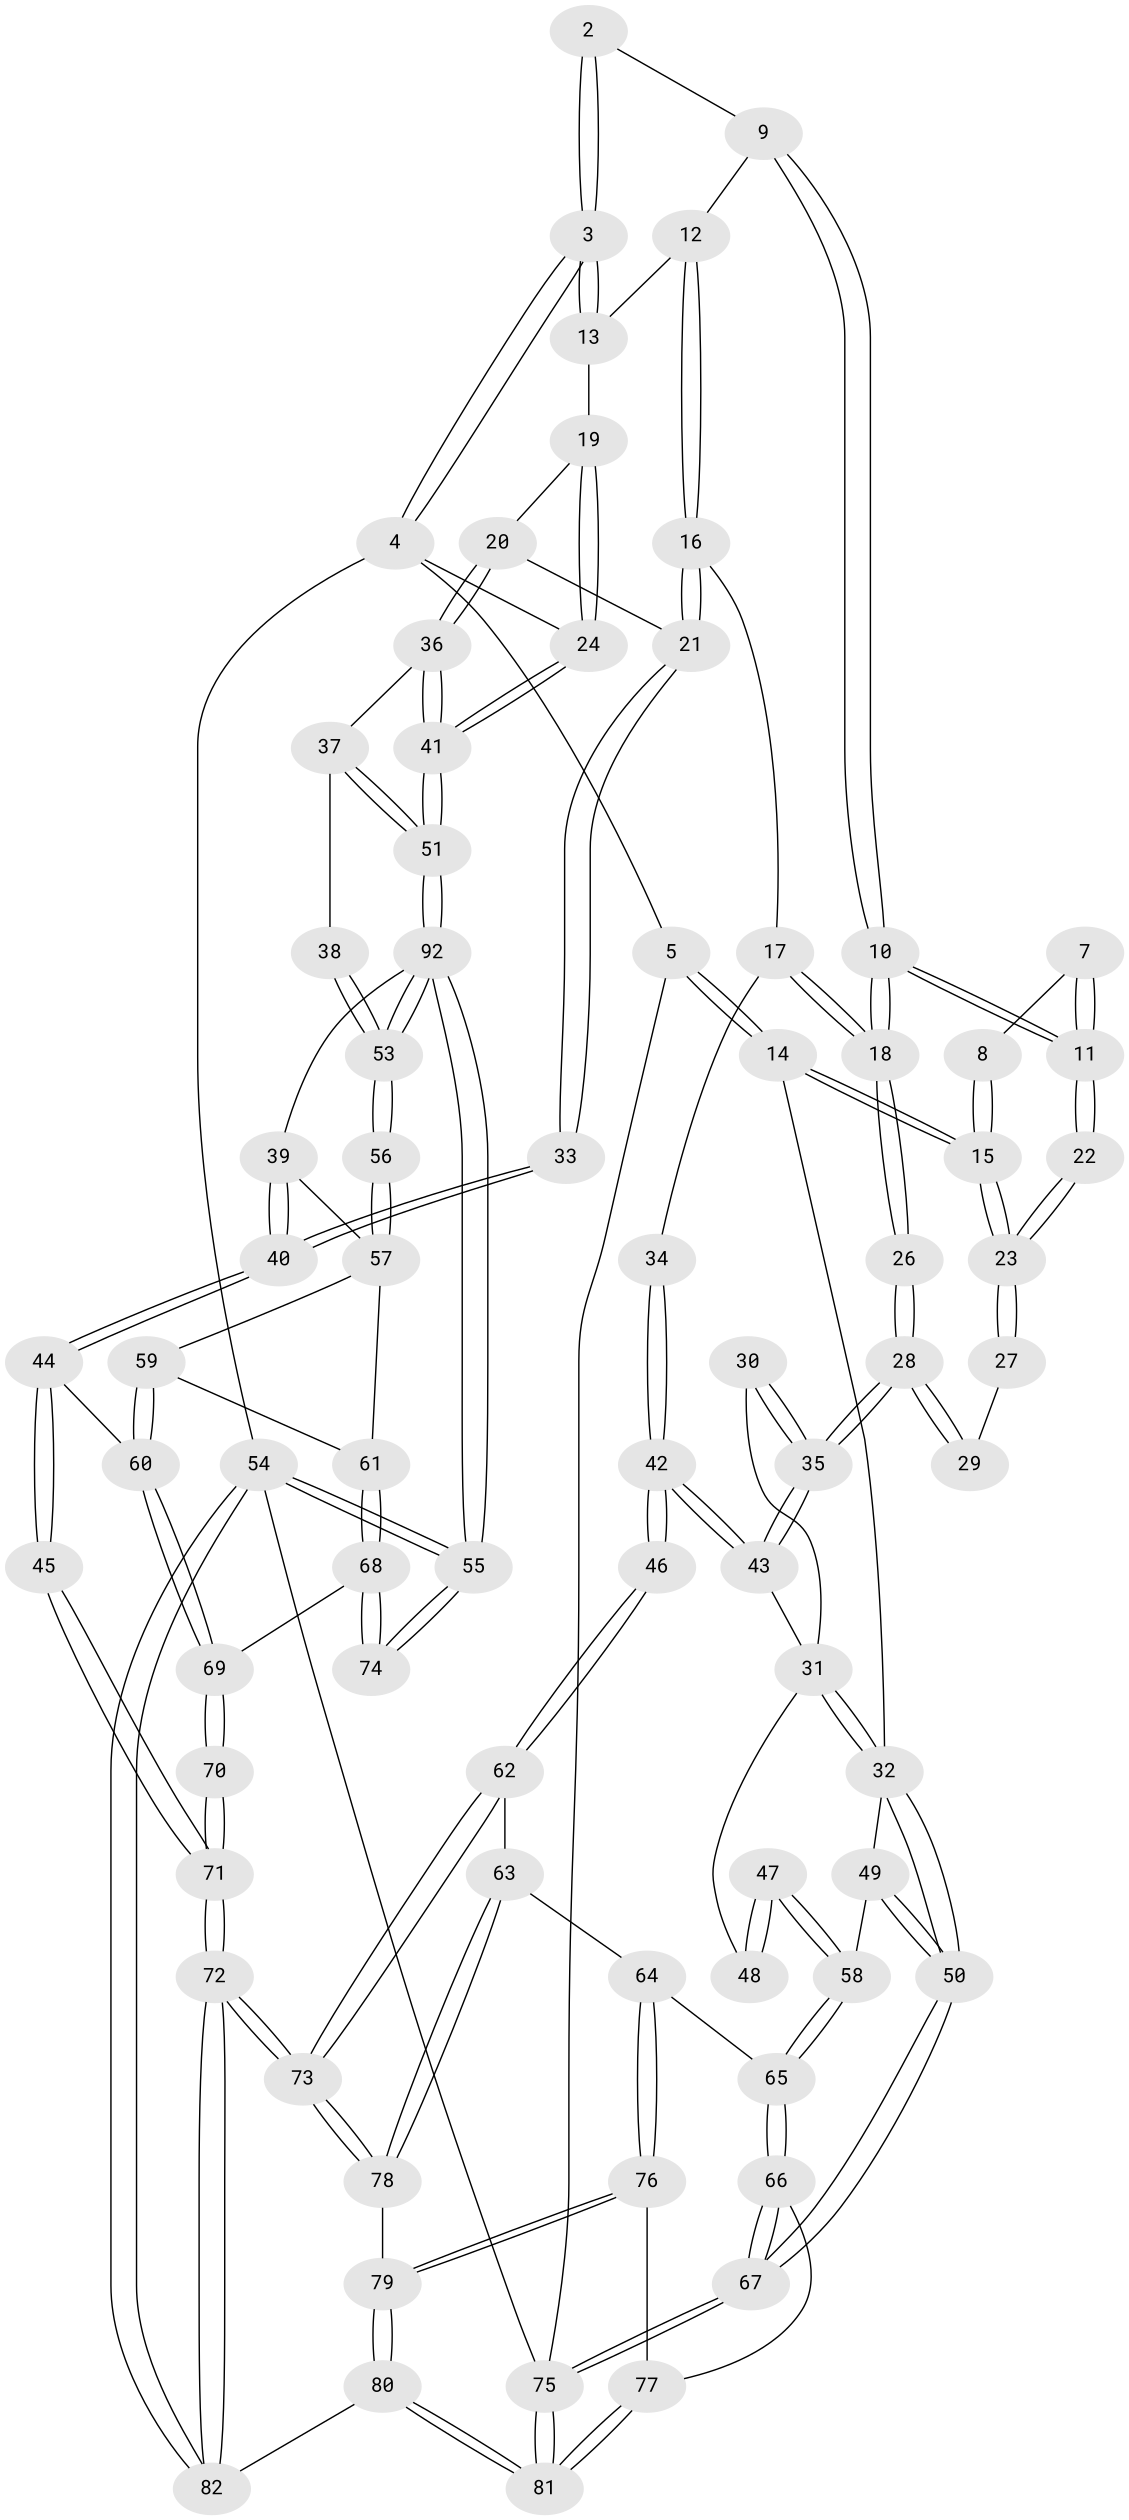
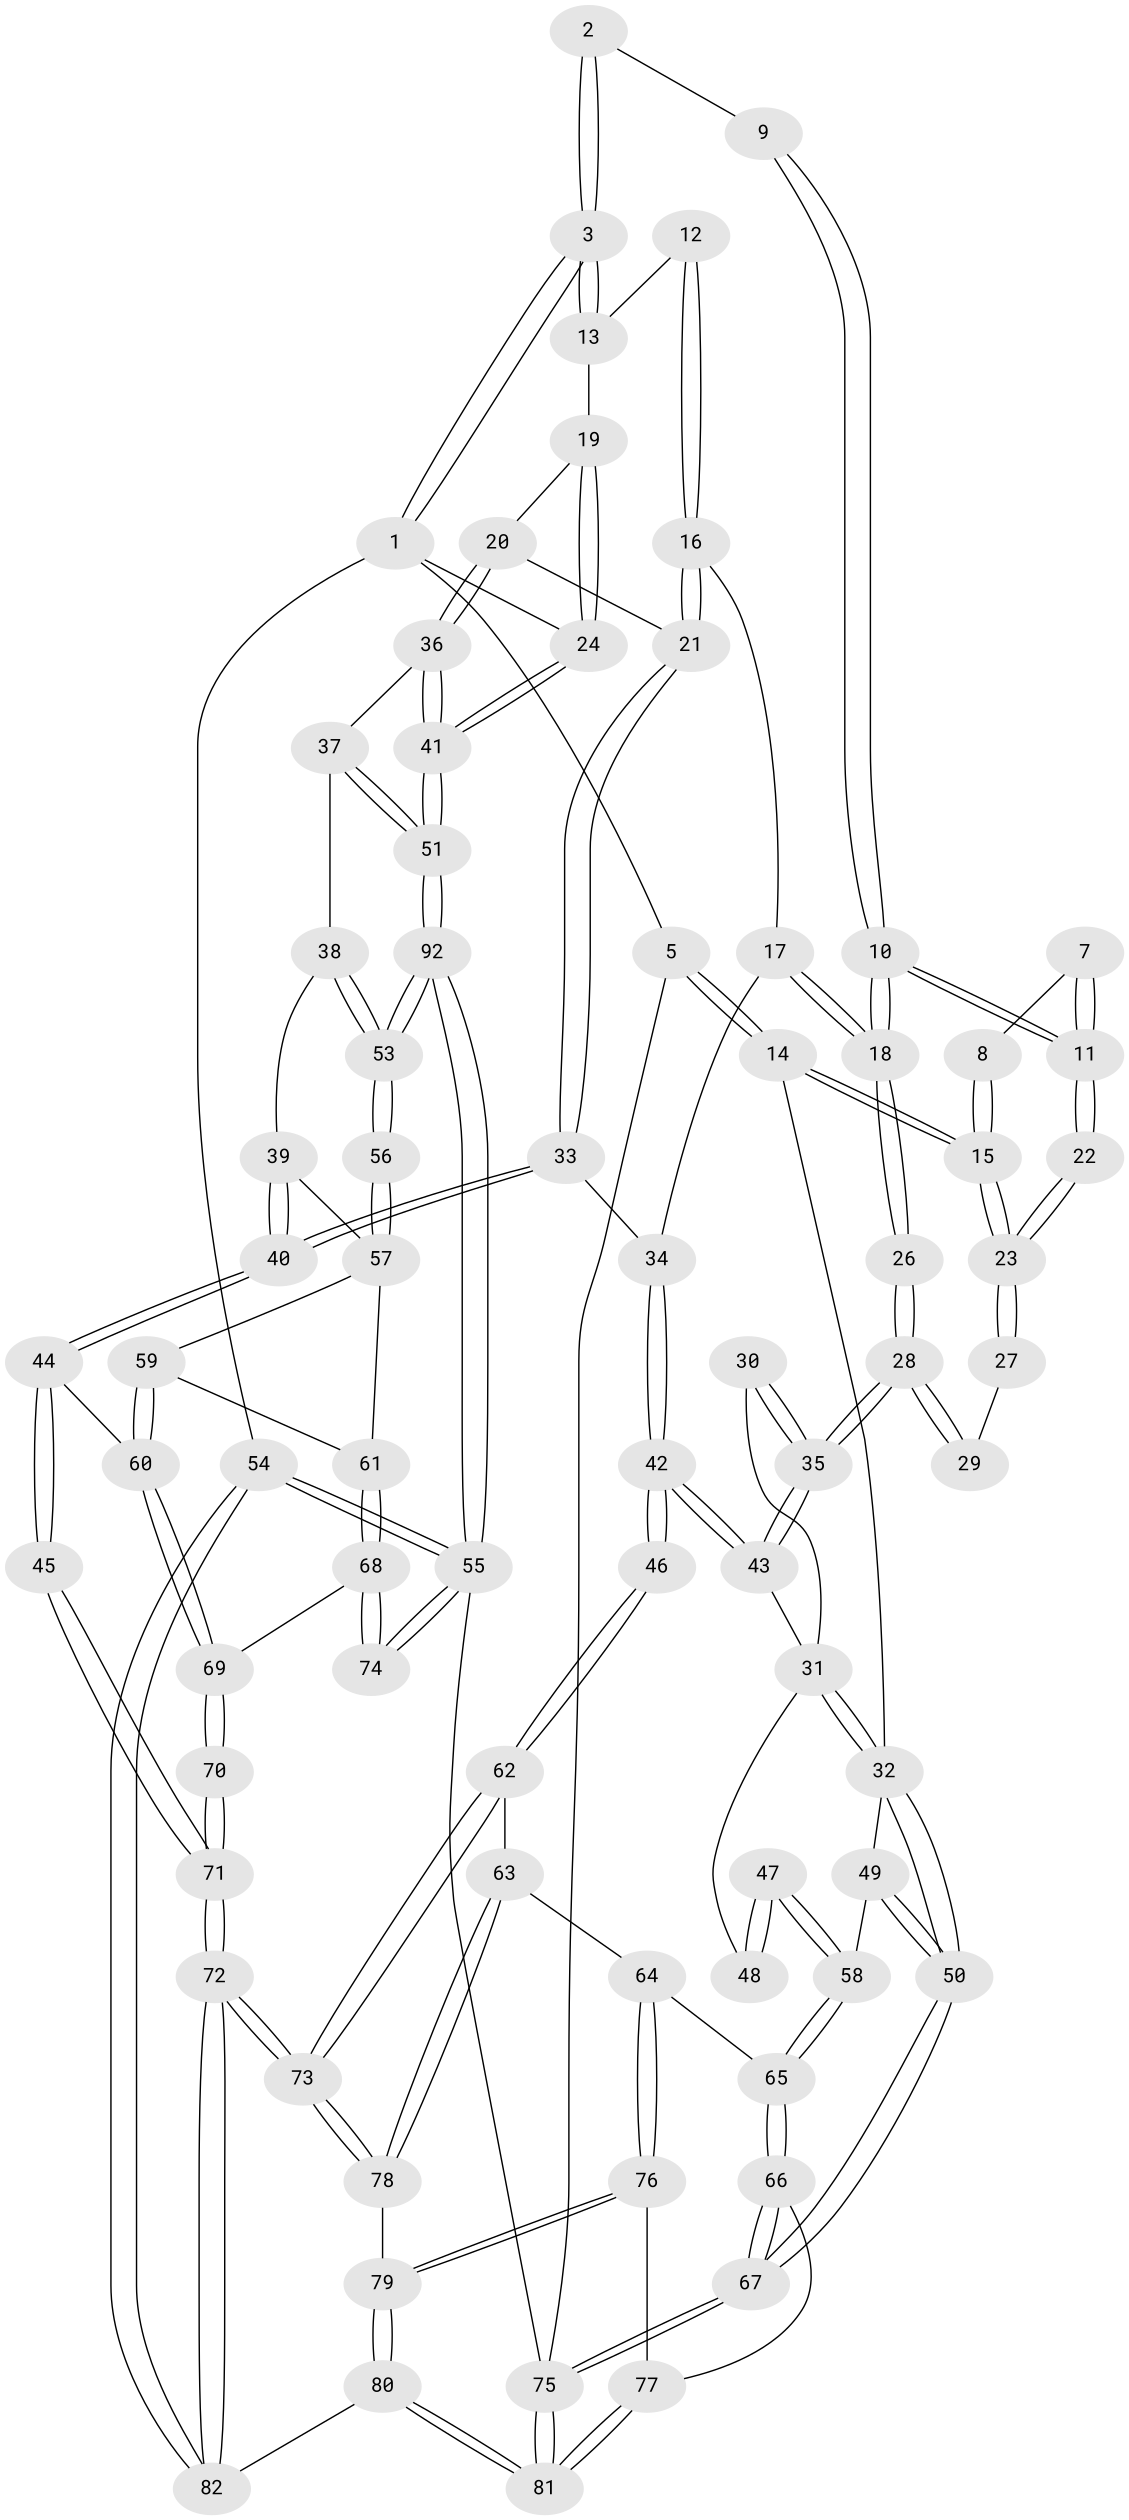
edge "9" -- "12": removed
node "4": label "4" -> "1"
edge "92" -- "39": now "38" -- "39"
edge "33" -- "34": added
edge "54" -- "75": now "55" -- "75"
